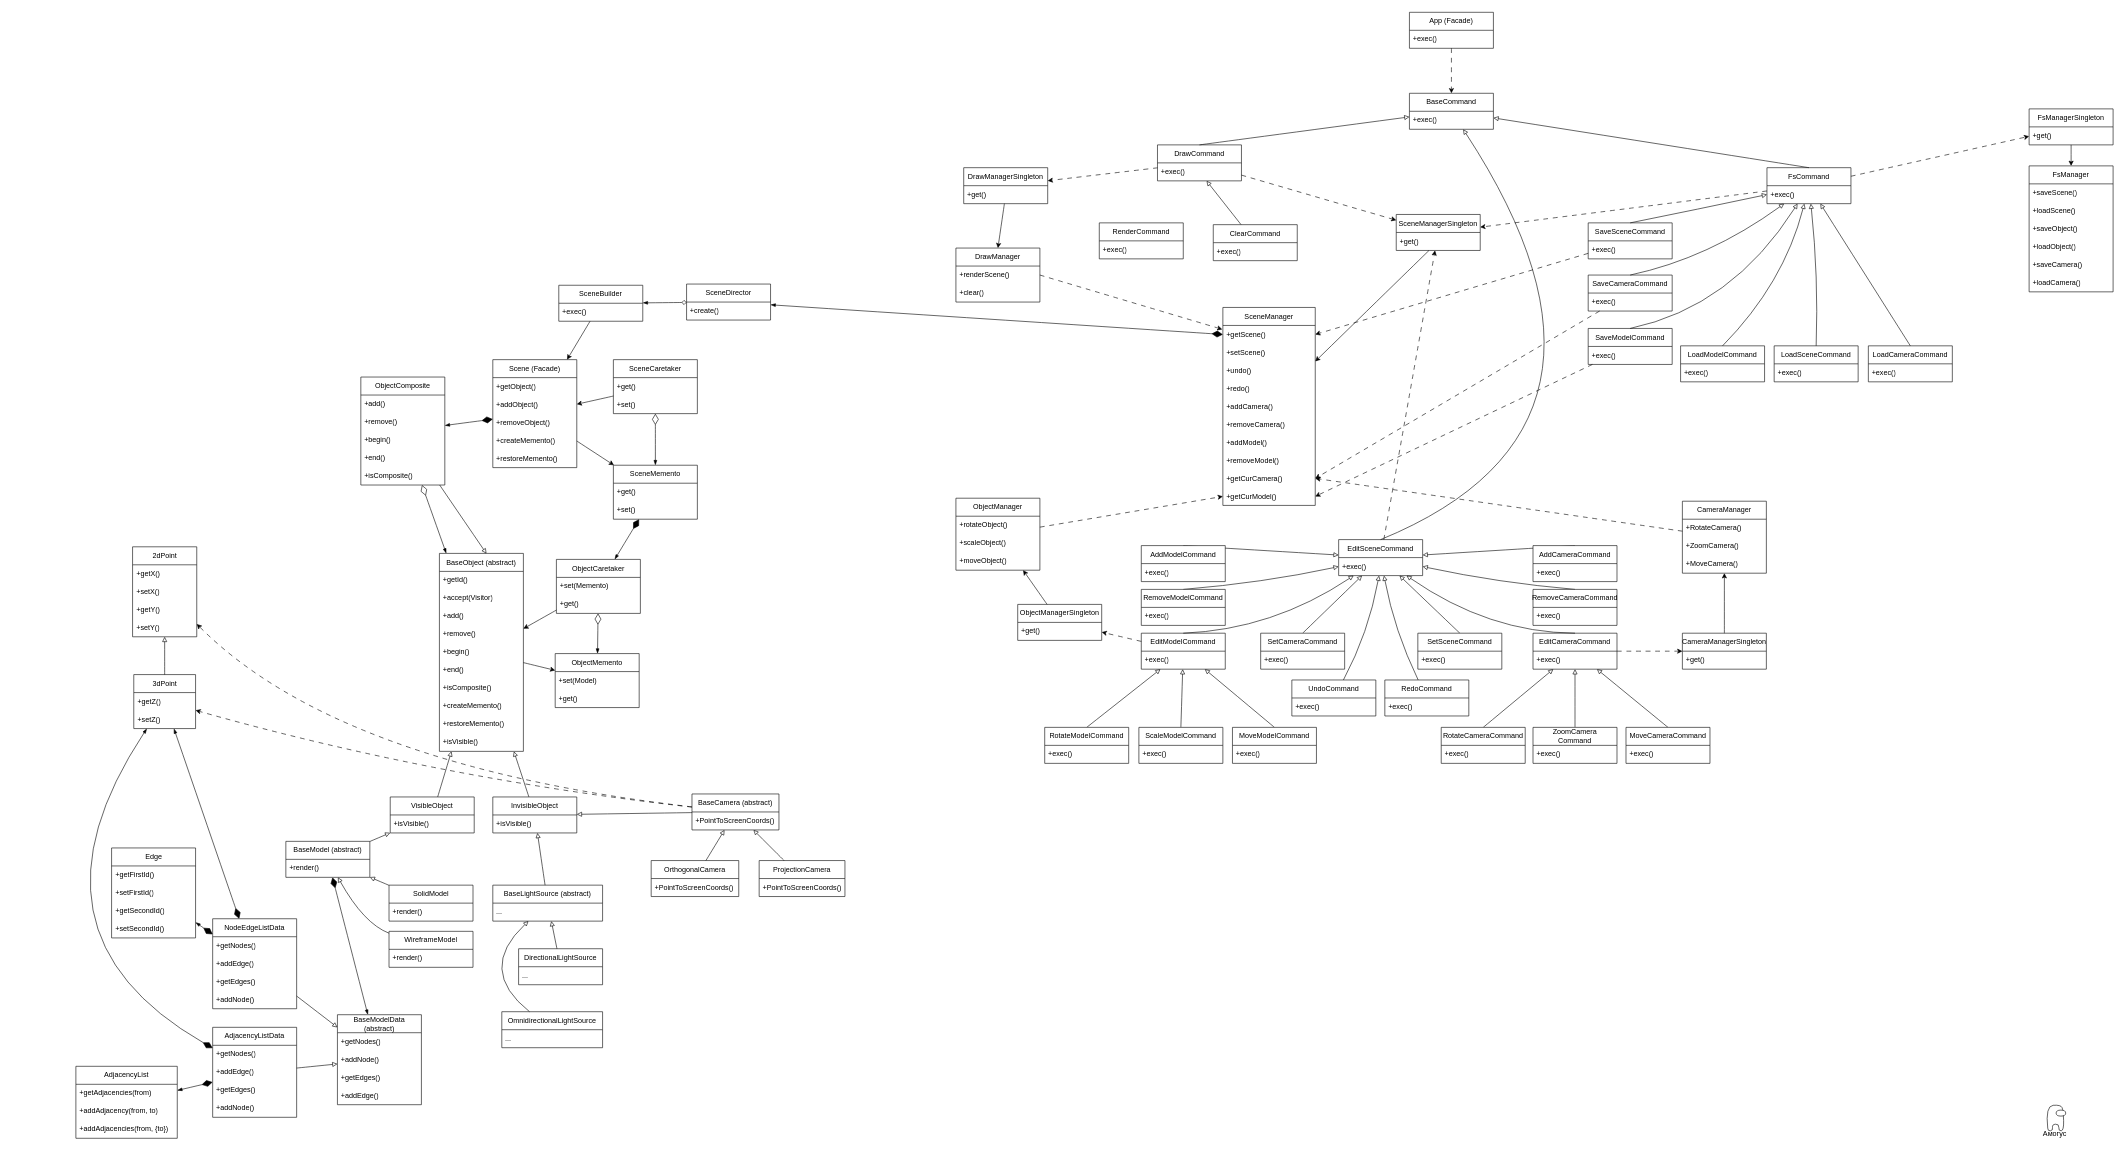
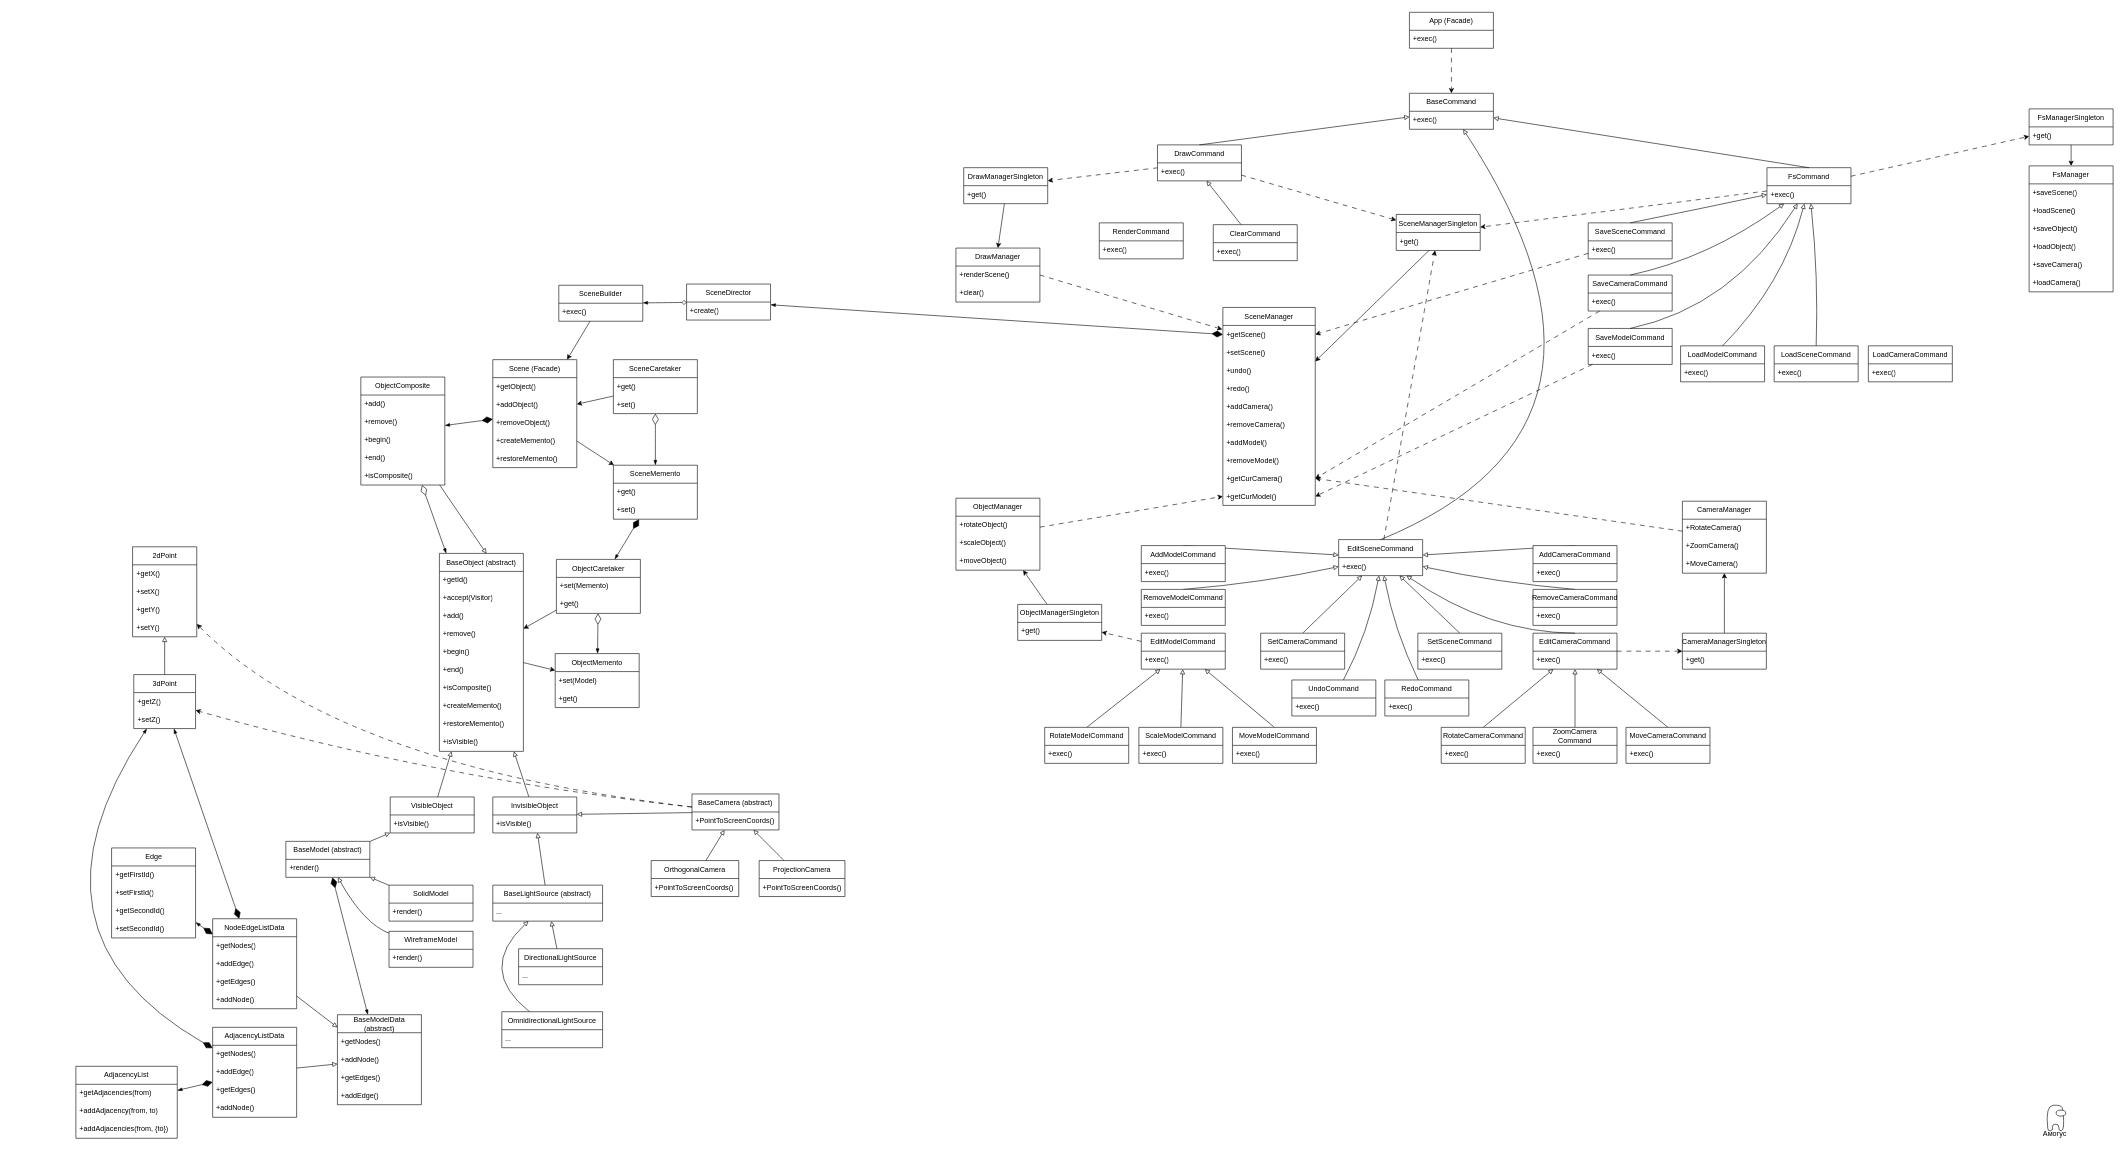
edge "LoadCameraCommand" -> "FsCommand": removed
edge "EditModelCommand" -> "EditSceneCommand": removed
